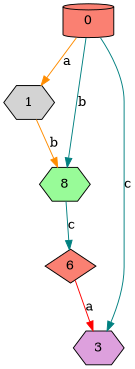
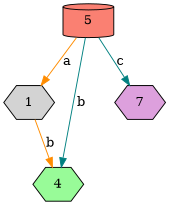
node "0": label "0" -> "5"
node "8": label "8" -> "4"
node "6": removed
node "3": label "3" -> "7"
